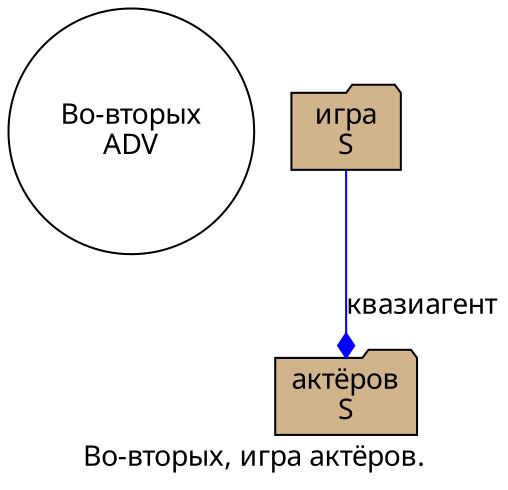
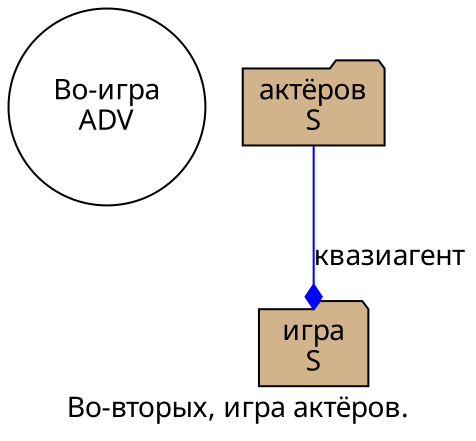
node "Во-вторых ADV": label "Во-вторых ADV" -> "Во-игра ADV"
edge "игра S" -> "актёров S": reversed
